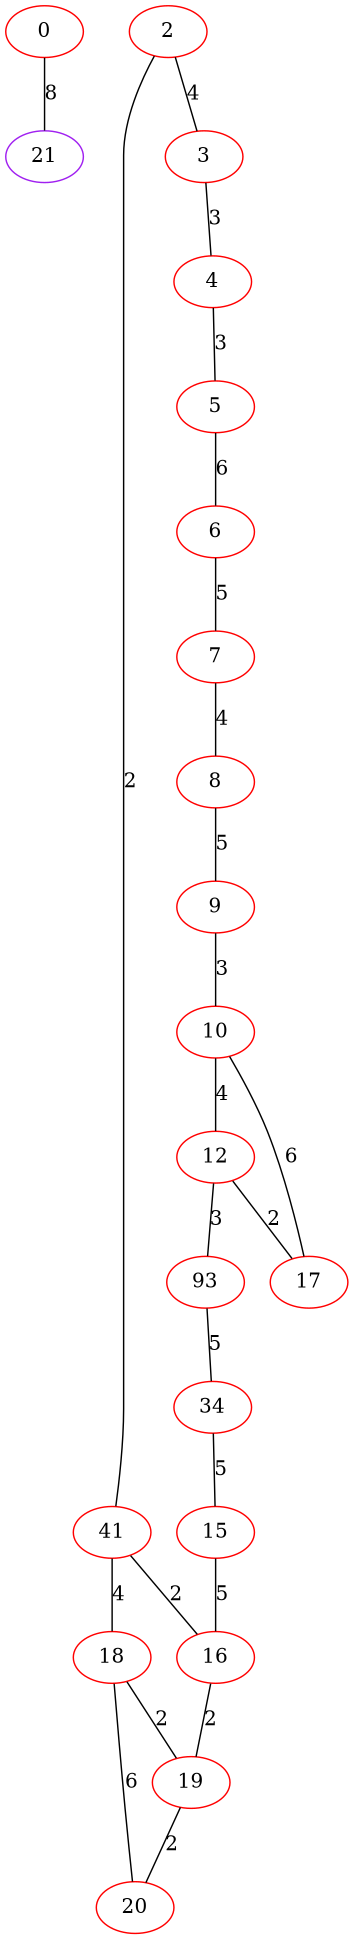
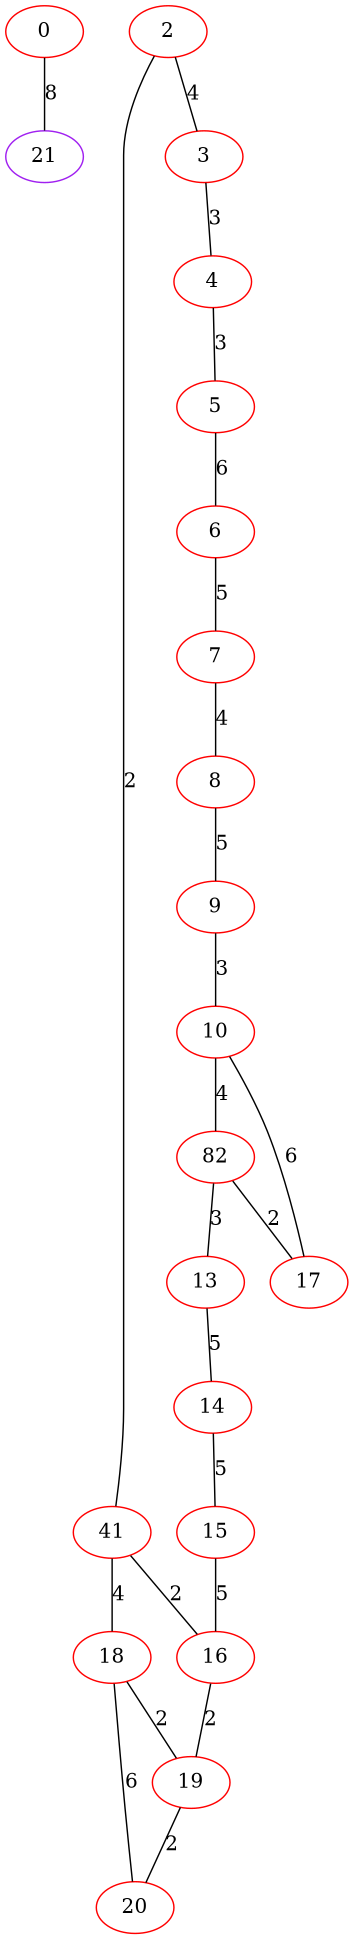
node "12": label "12" -> "82"
node "93": label "93" -> "13"
node "34": label "34" -> "14"
